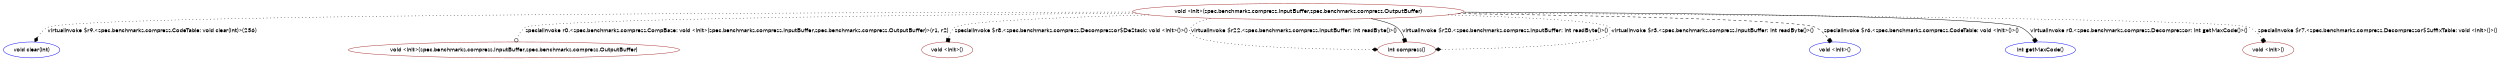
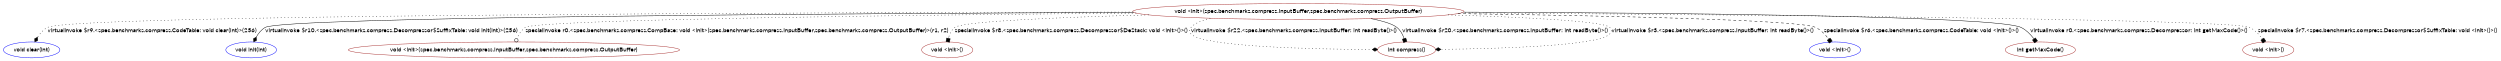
node "void init(int)": added
node "int getMaxCode()": color blue -> brown
